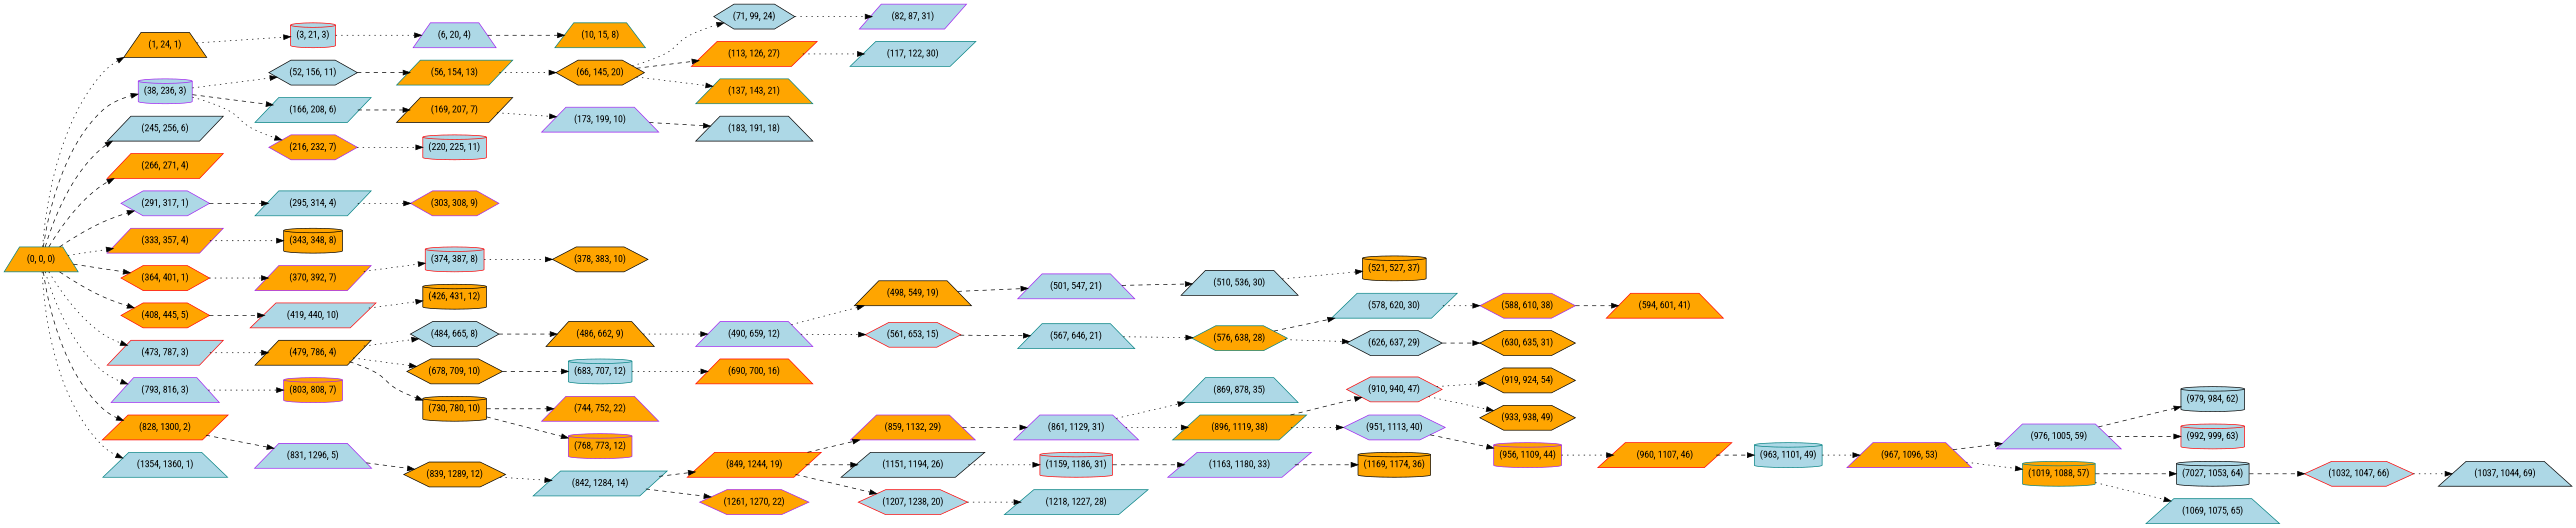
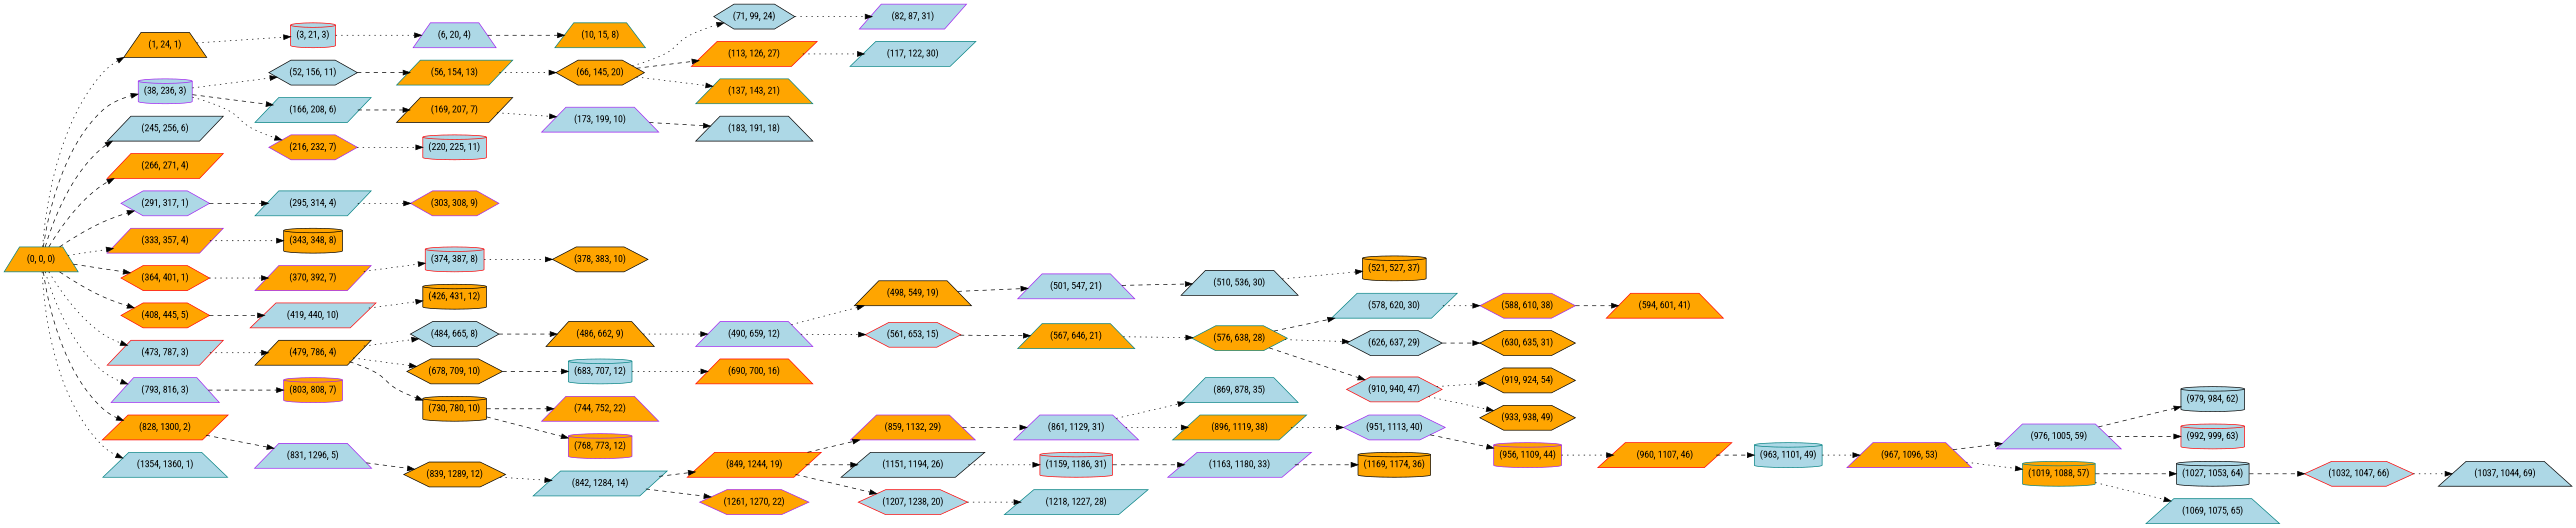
node "(567, 646, 21)": fillcolor lightblue -> orange
edge "(793, 816, 3)" -> "(803, 808, 7)": style dotted -> dashed
edge "(896, 1119, 38)" -> "(910, 940, 47)": now "(576, 638, 28)" -> "(910, 940, 47)"
node "(7027, 1053, 64)": label "(7027, 1053, 64)" -> "(1027, 1053, 64)"
